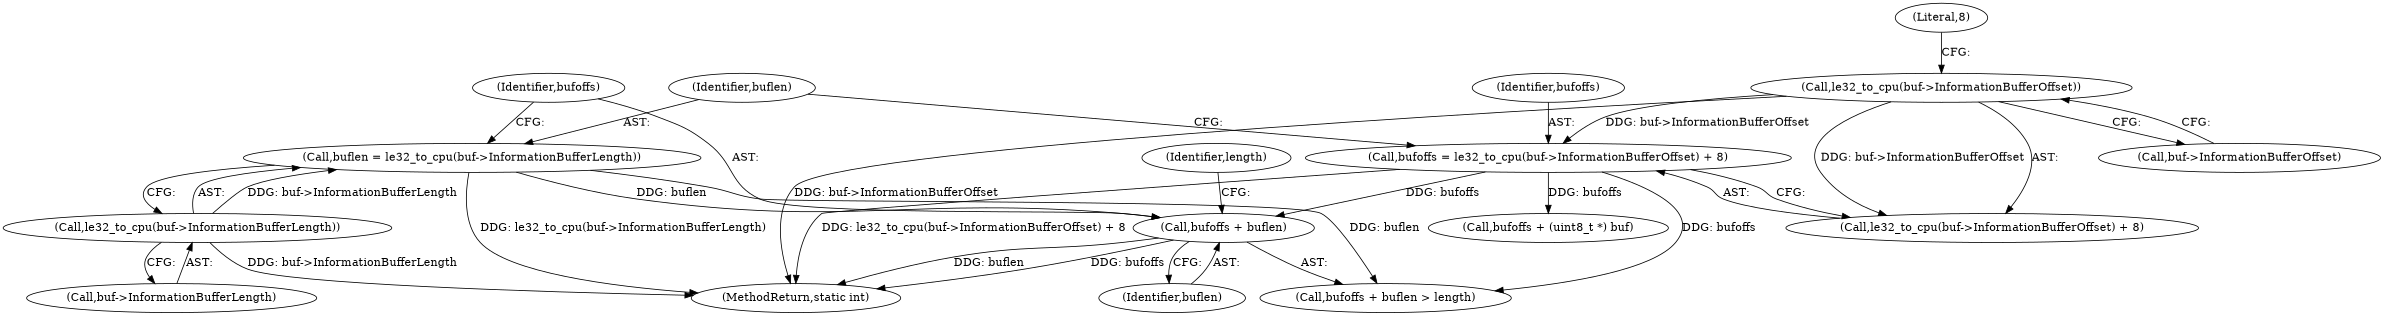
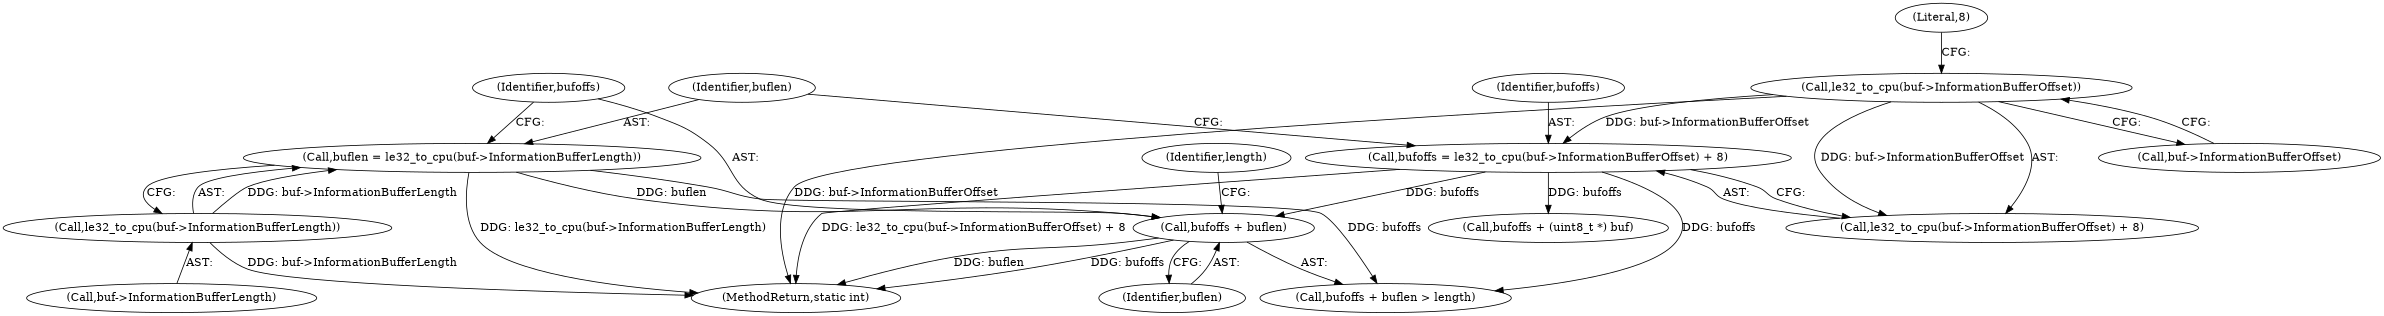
edge "(Call,buflen = le32_to_cpu(buf->InformationBufferLength))" -> "(Call,bufoffs + buflen > length)": label "DDG: buflen" -> "DDG: bufoffs"
edge "(Call,le32_to_cpu(buf->InformationBufferLength))" -> "(Call,buf->InformationBufferLength)": removed, label "CFG:"
